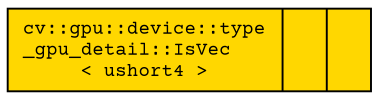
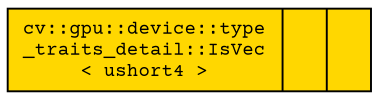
node "cv::gpu::device::type": text "_gpu_detail::IsVec" -> "_traits_detail::IsVec"
